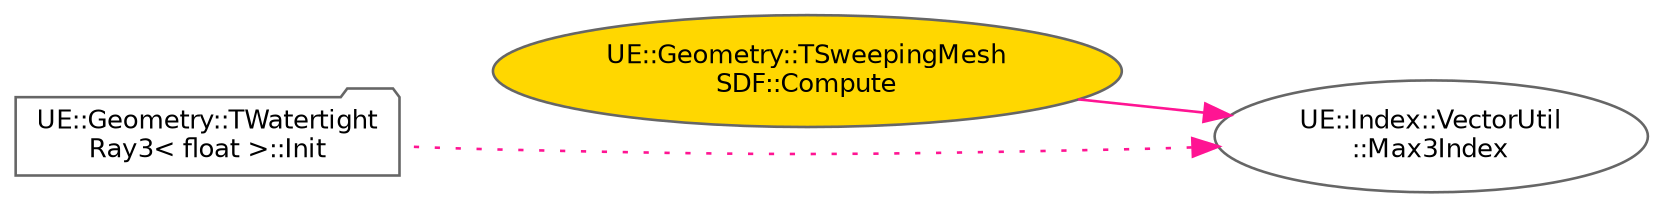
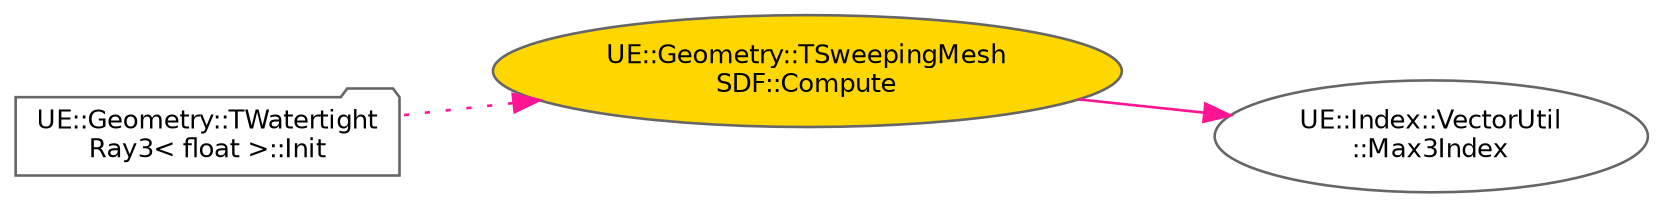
edge "UE::Geometry::TWatertight Ray3< float >::Init" -> "UE::Index::VectorUtil ::Max3Index": now "UE::Geometry::TWatertight Ray3< float >::Init" -> "UE::Geometry::TSweepingMesh SDF::Compute"
